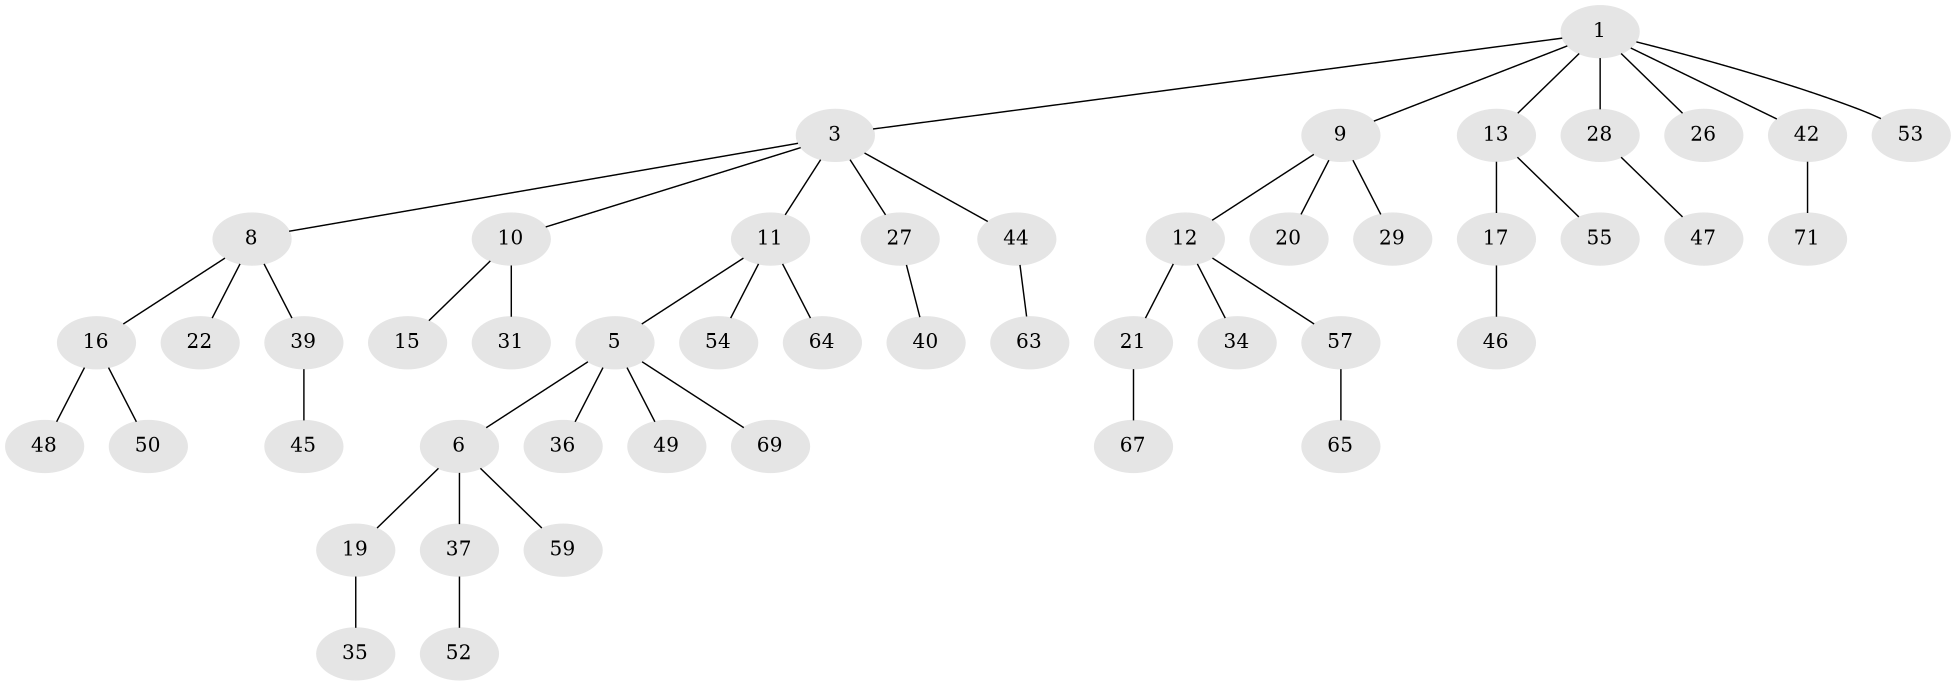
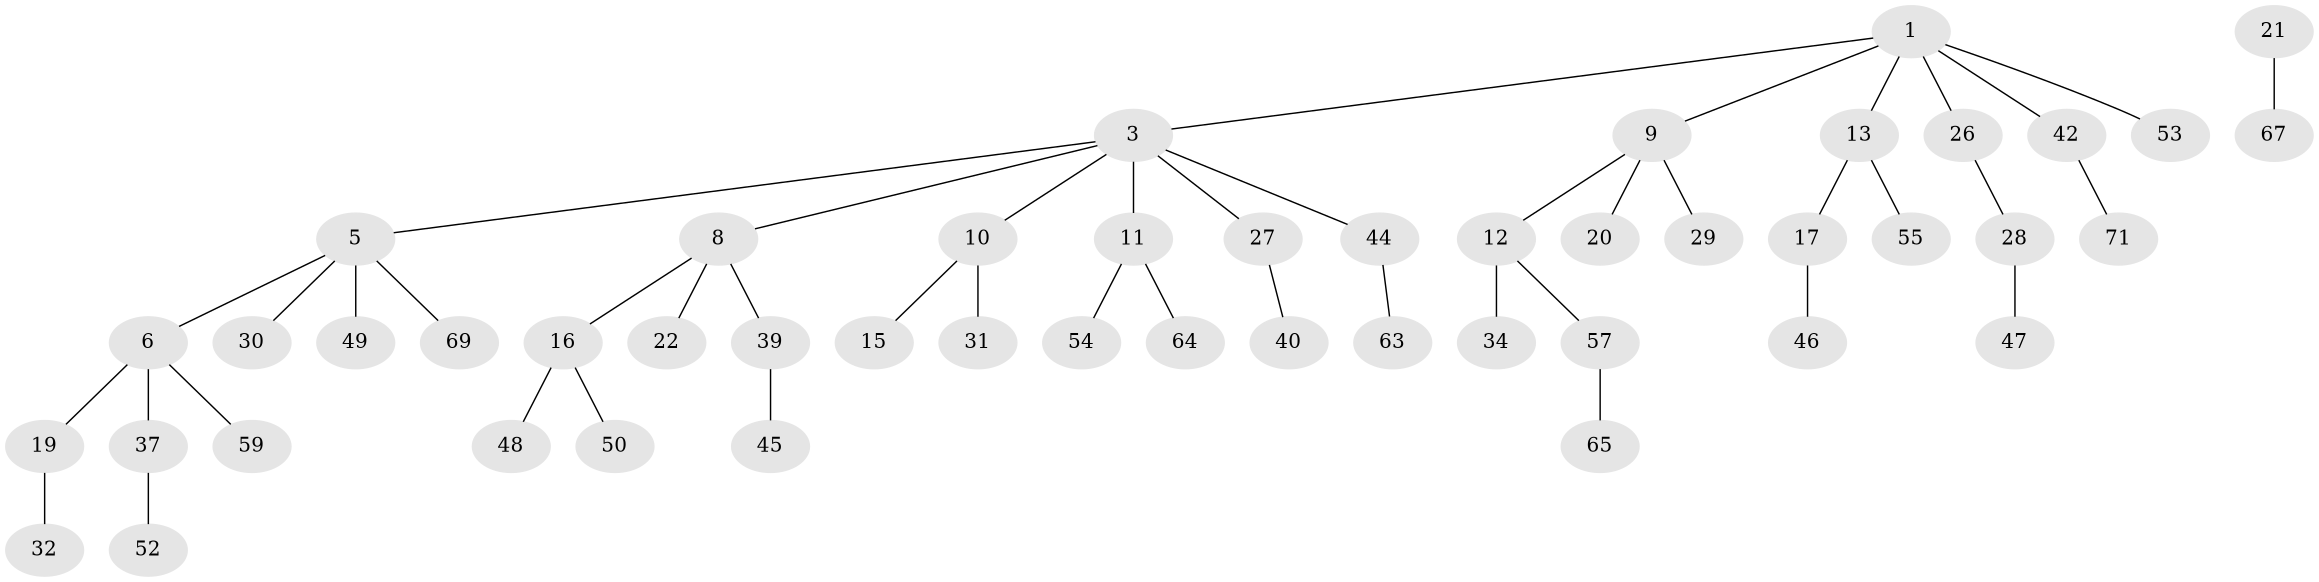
edge "1" -- "28": now "26" -- "28"
edge "11" -- "5": now "3" -- "5"
edge "12" -- "21": removed
node "36": label "36" -> "30"
node "35": label "35" -> "32"
